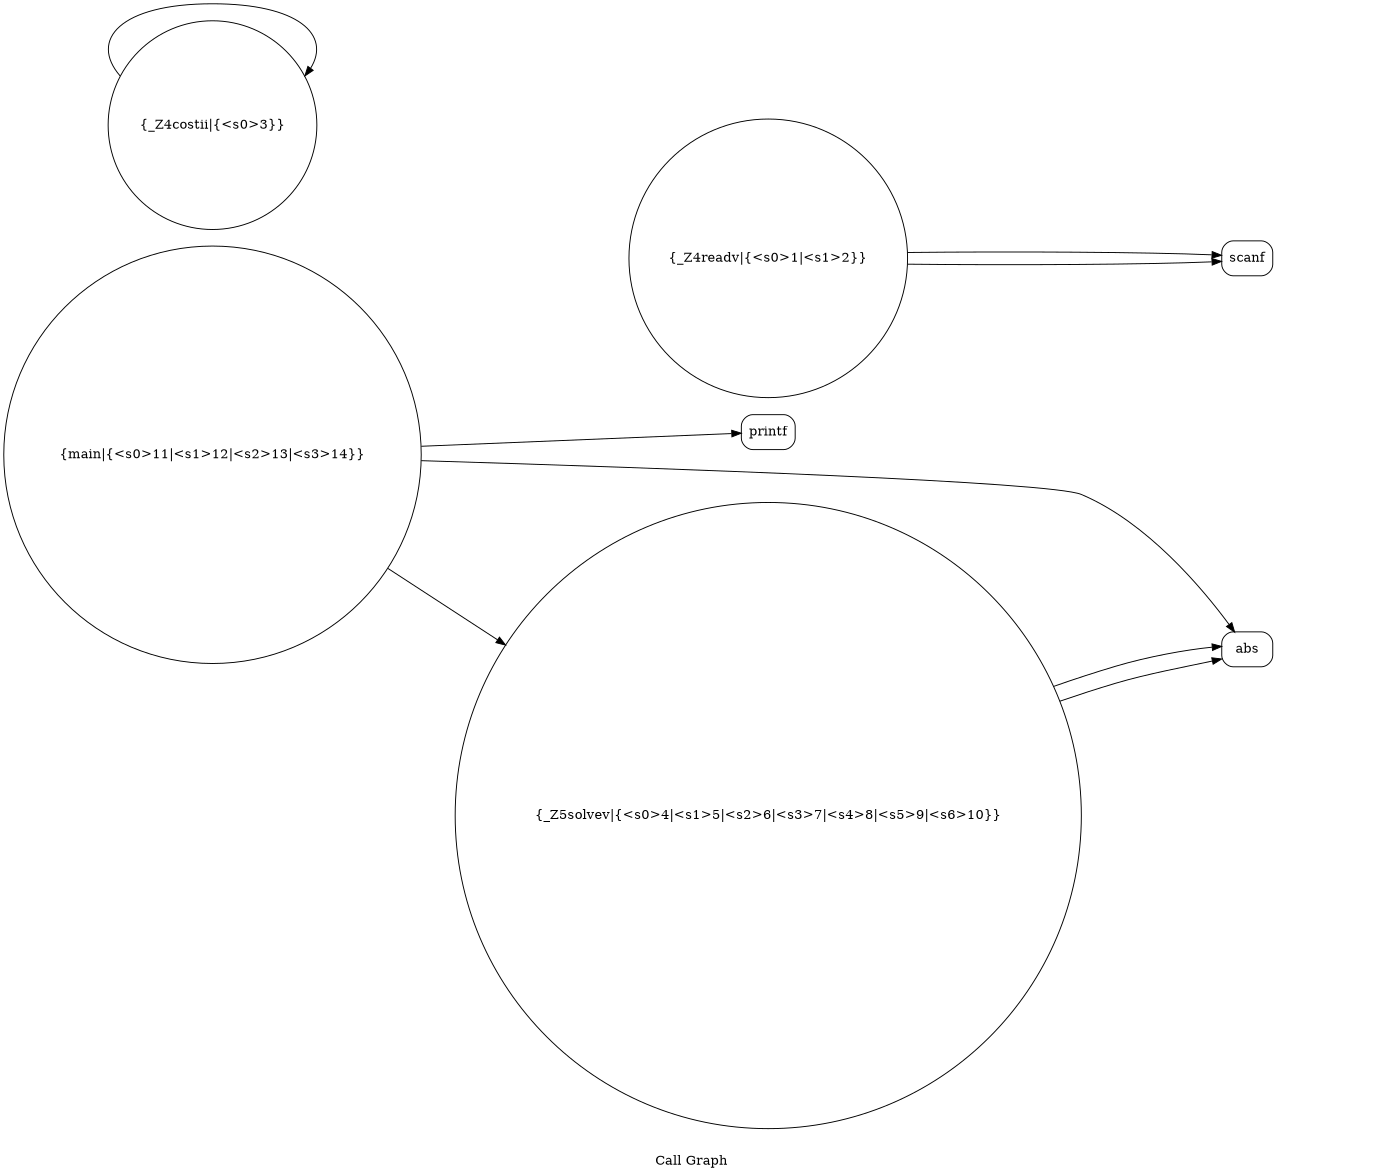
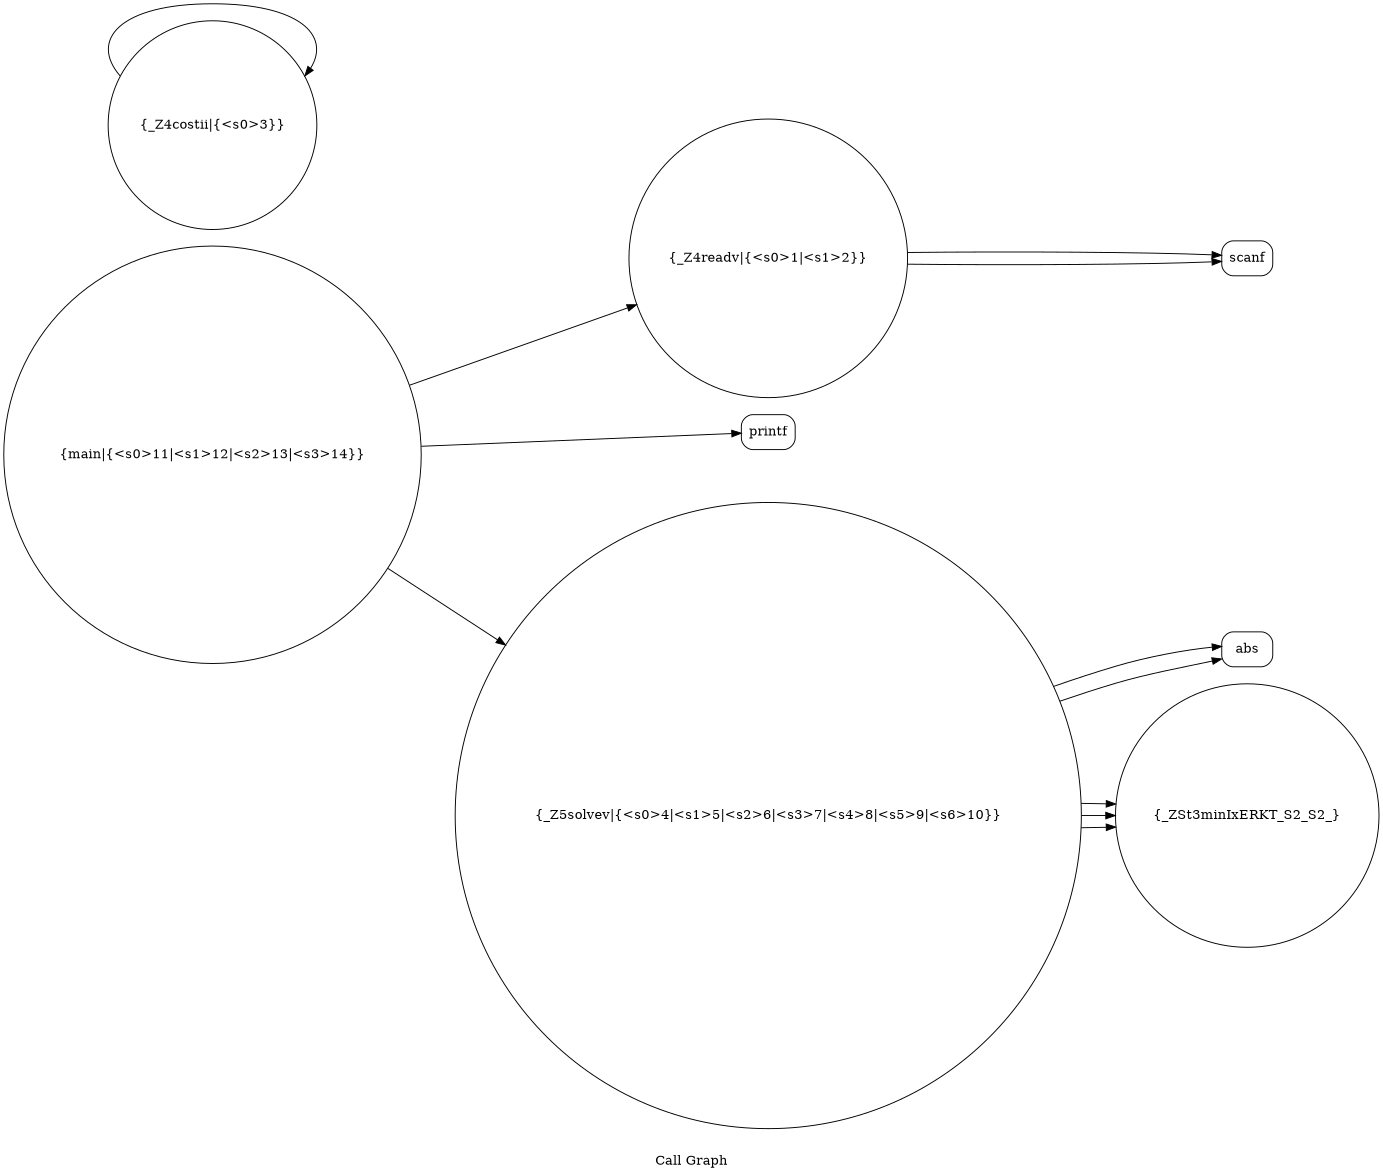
edge "{main|{<s0>11|<s1>12|<s2>13|<s3>14}}" -> "abs": now "{main|{<s0>11|<s1>12|<s2>13|<s3>14}}" -> "{_Z4readv|{<s0>1|<s1>2}}"
node "{_ZSt3minIxERKT_S2_S2_}": added
